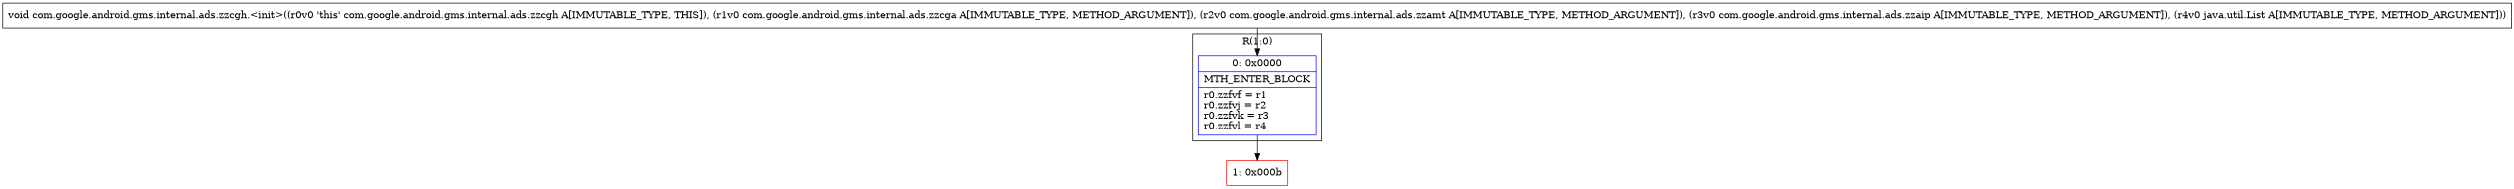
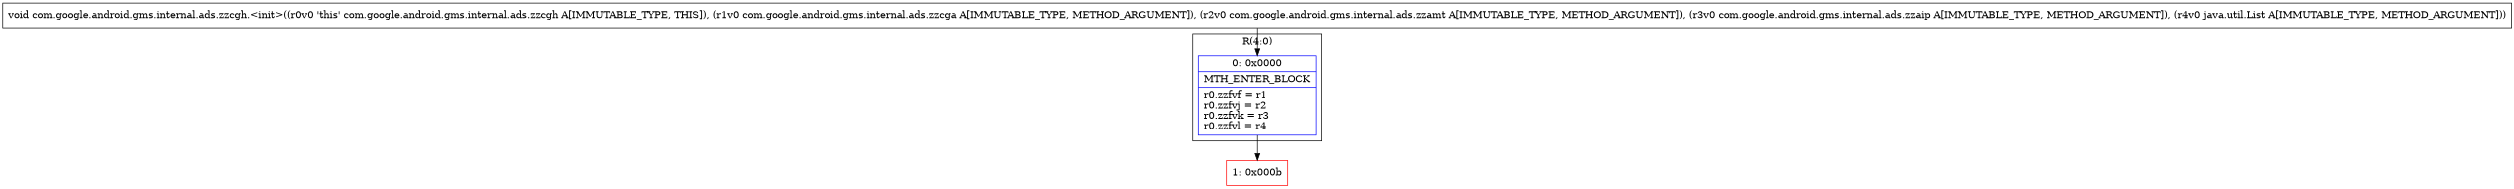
cluster "R(1:0)": label "R(1:0)" -> "R(4:0)"
